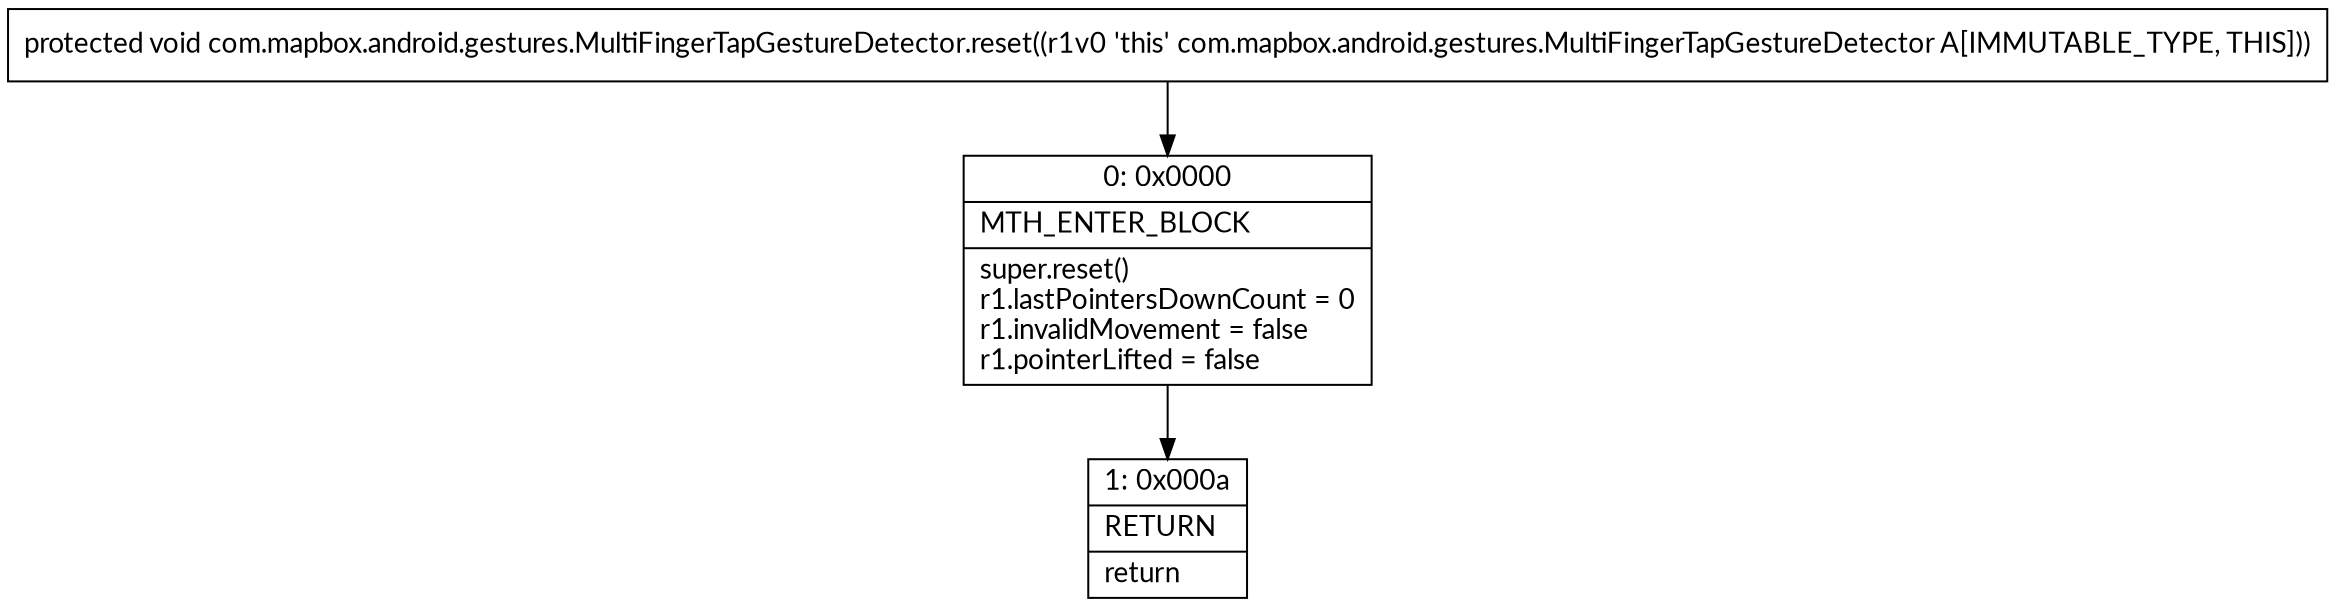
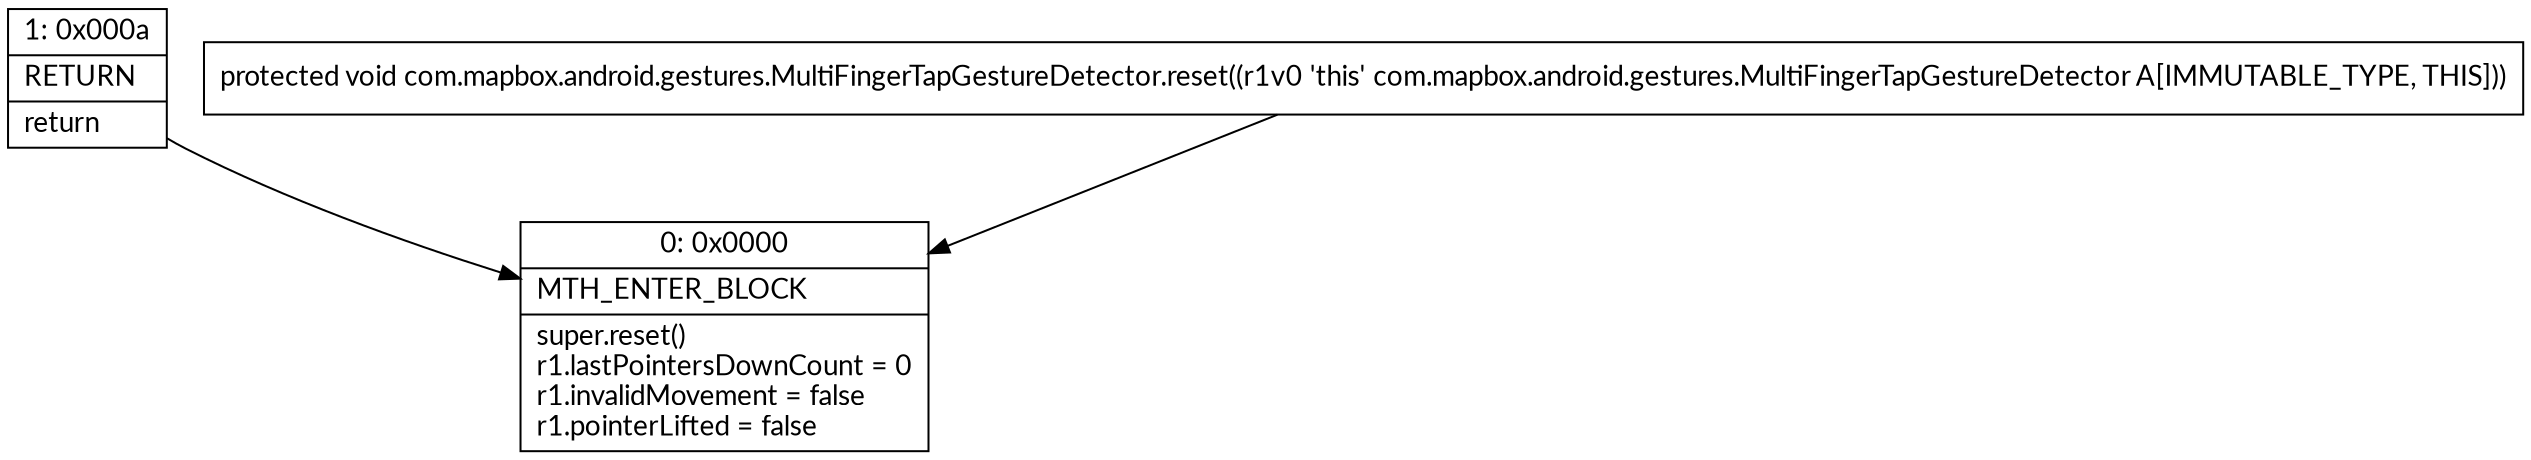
edge "0: 0x0000" -> "1: 0x000a": reversed
